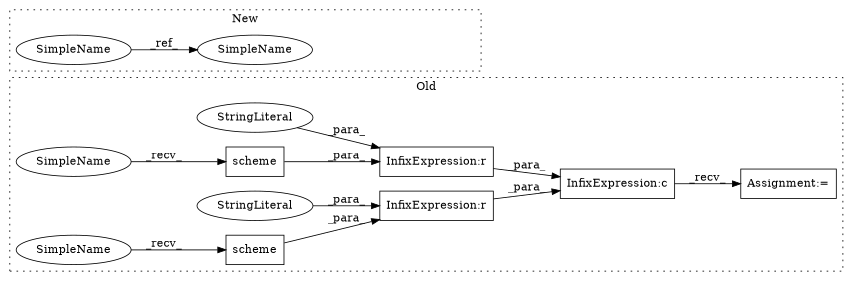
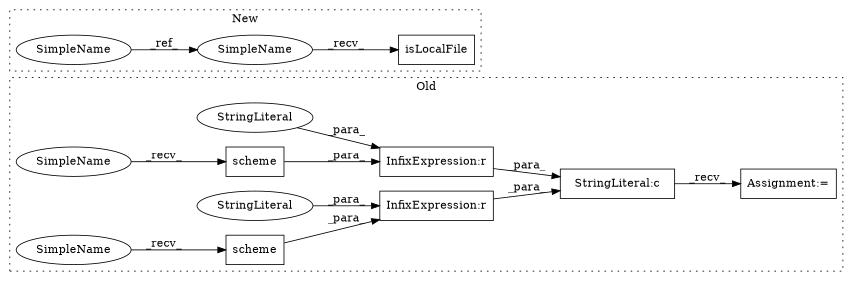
node "isLocalFile": added
node "InfixExpression:c": label "InfixExpression:c" -> "StringLiteral:c"
